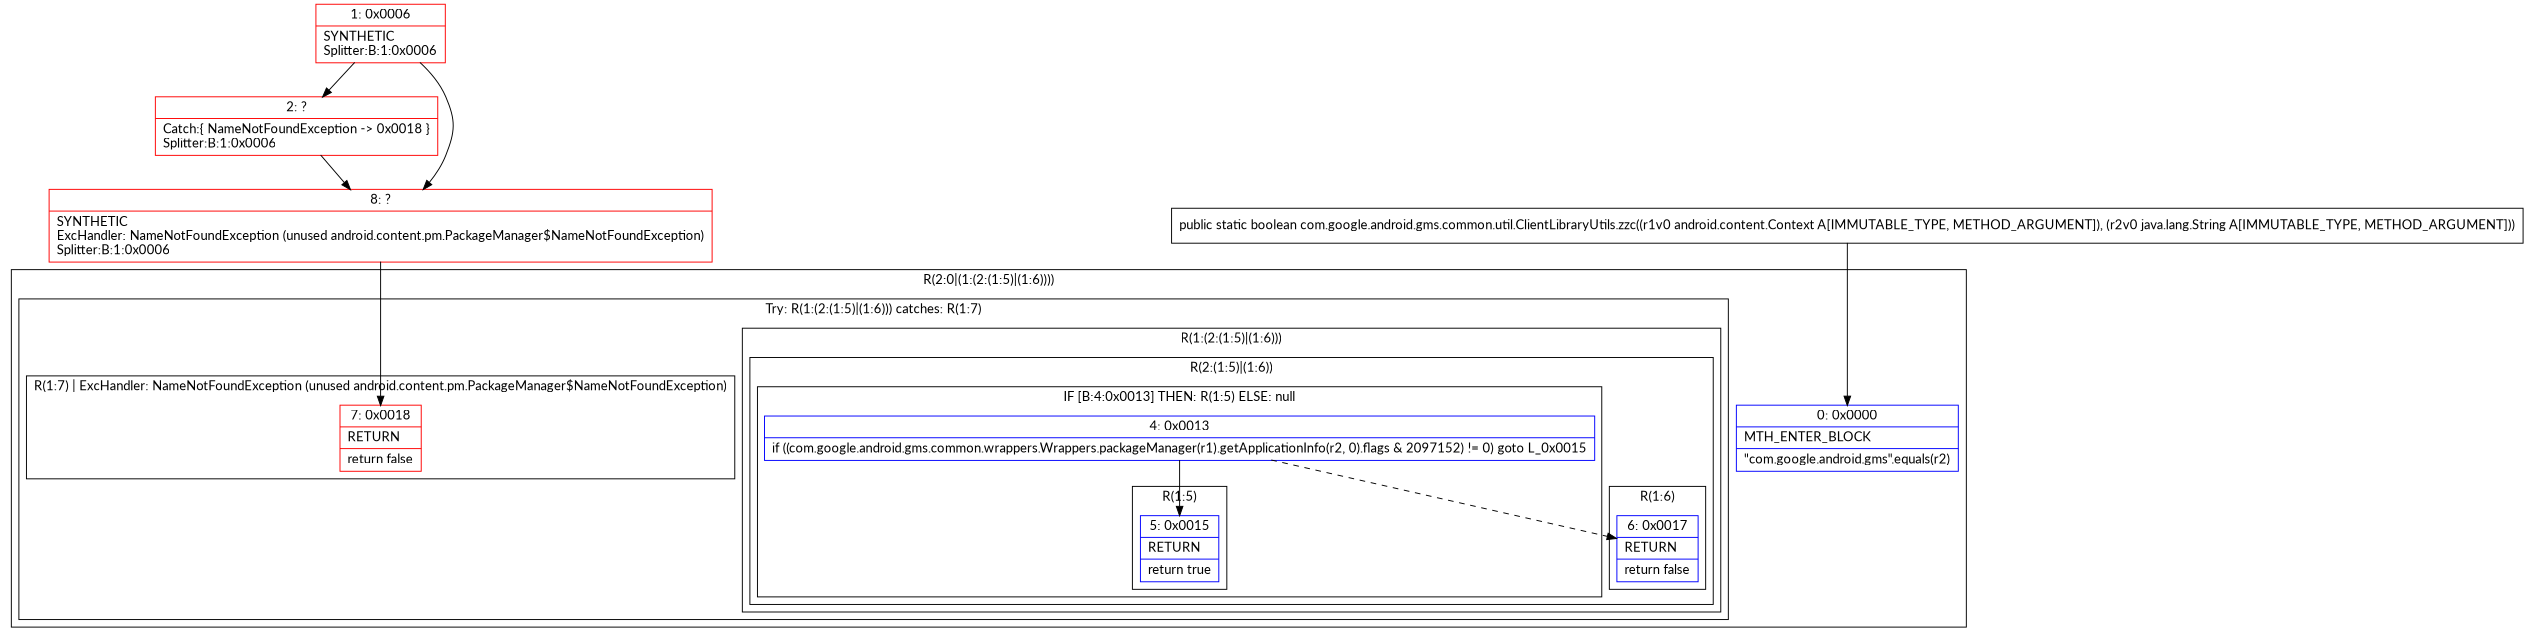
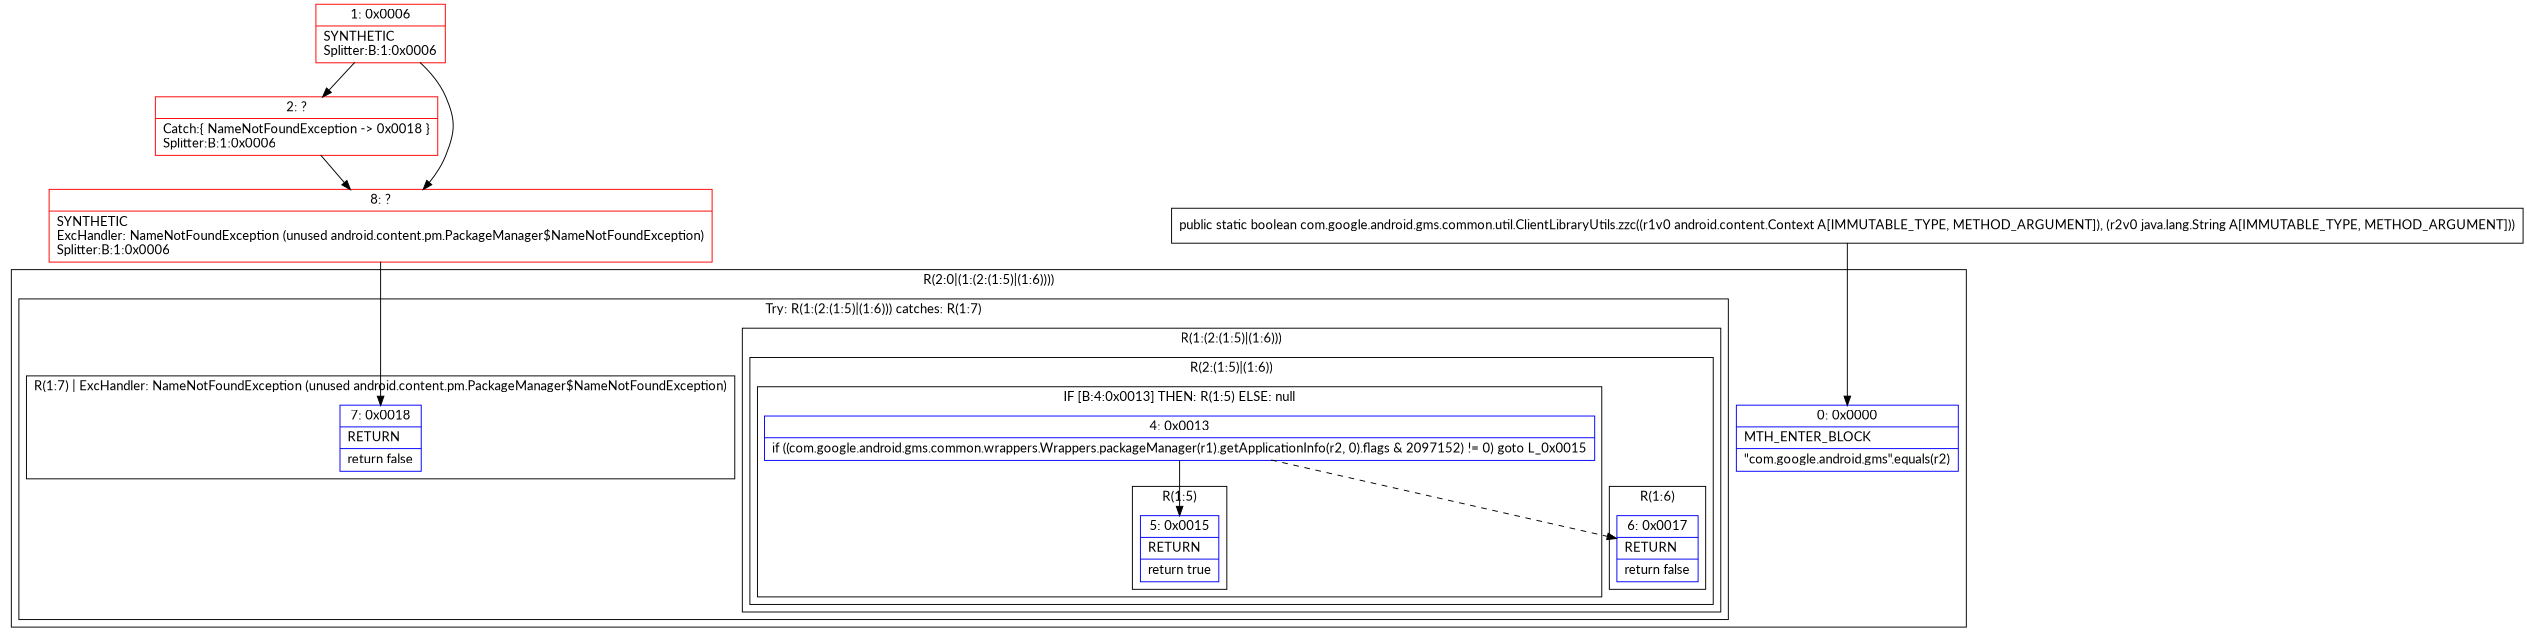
node "7: 0x0018": color red -> blue
